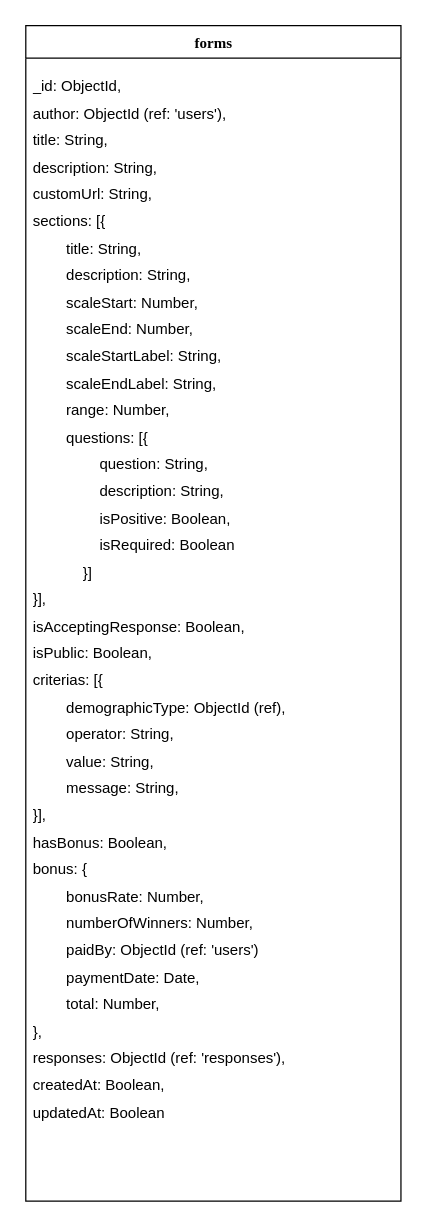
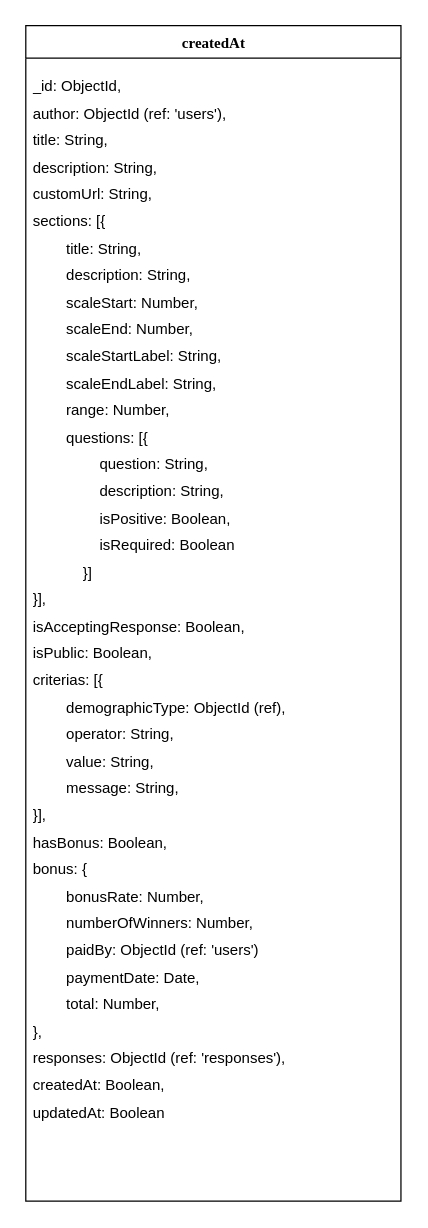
node "forms": label "forms" -> "createdAt"
